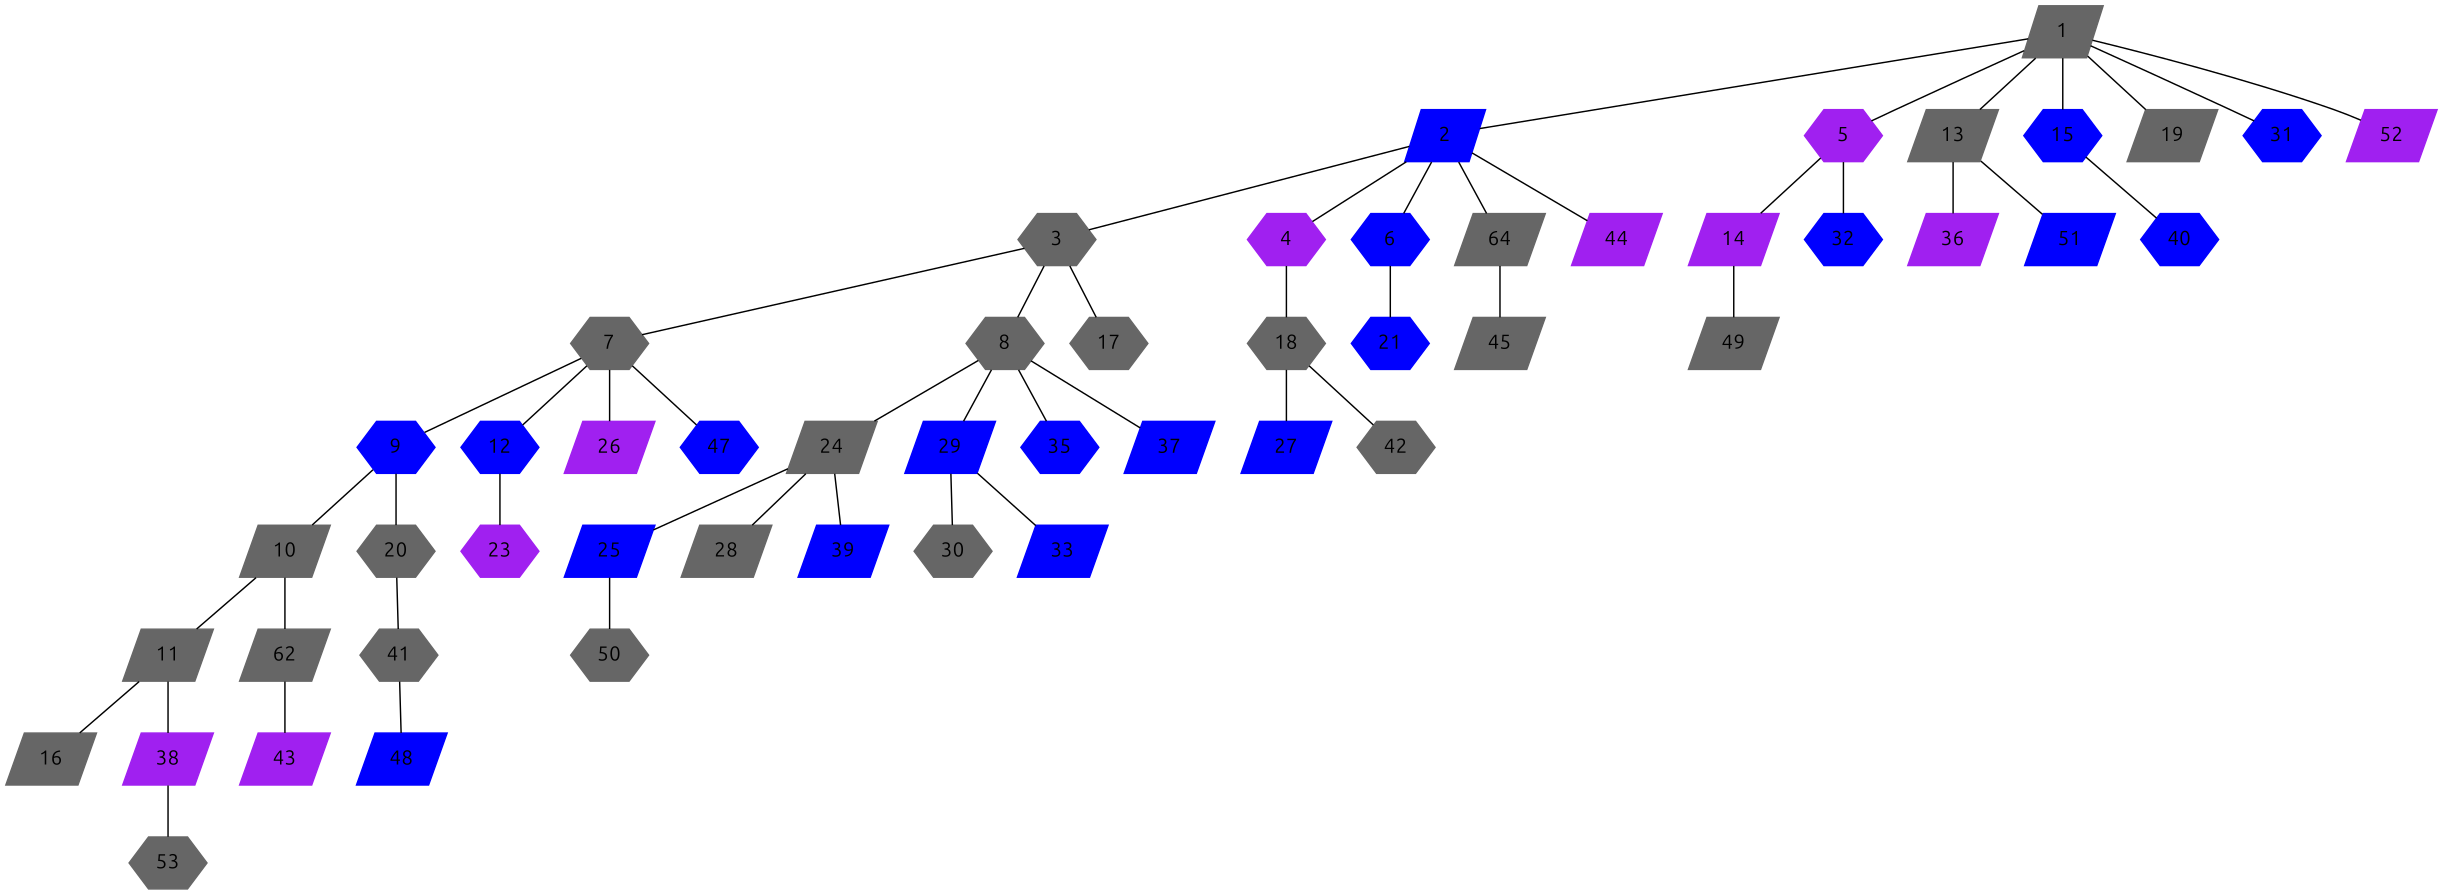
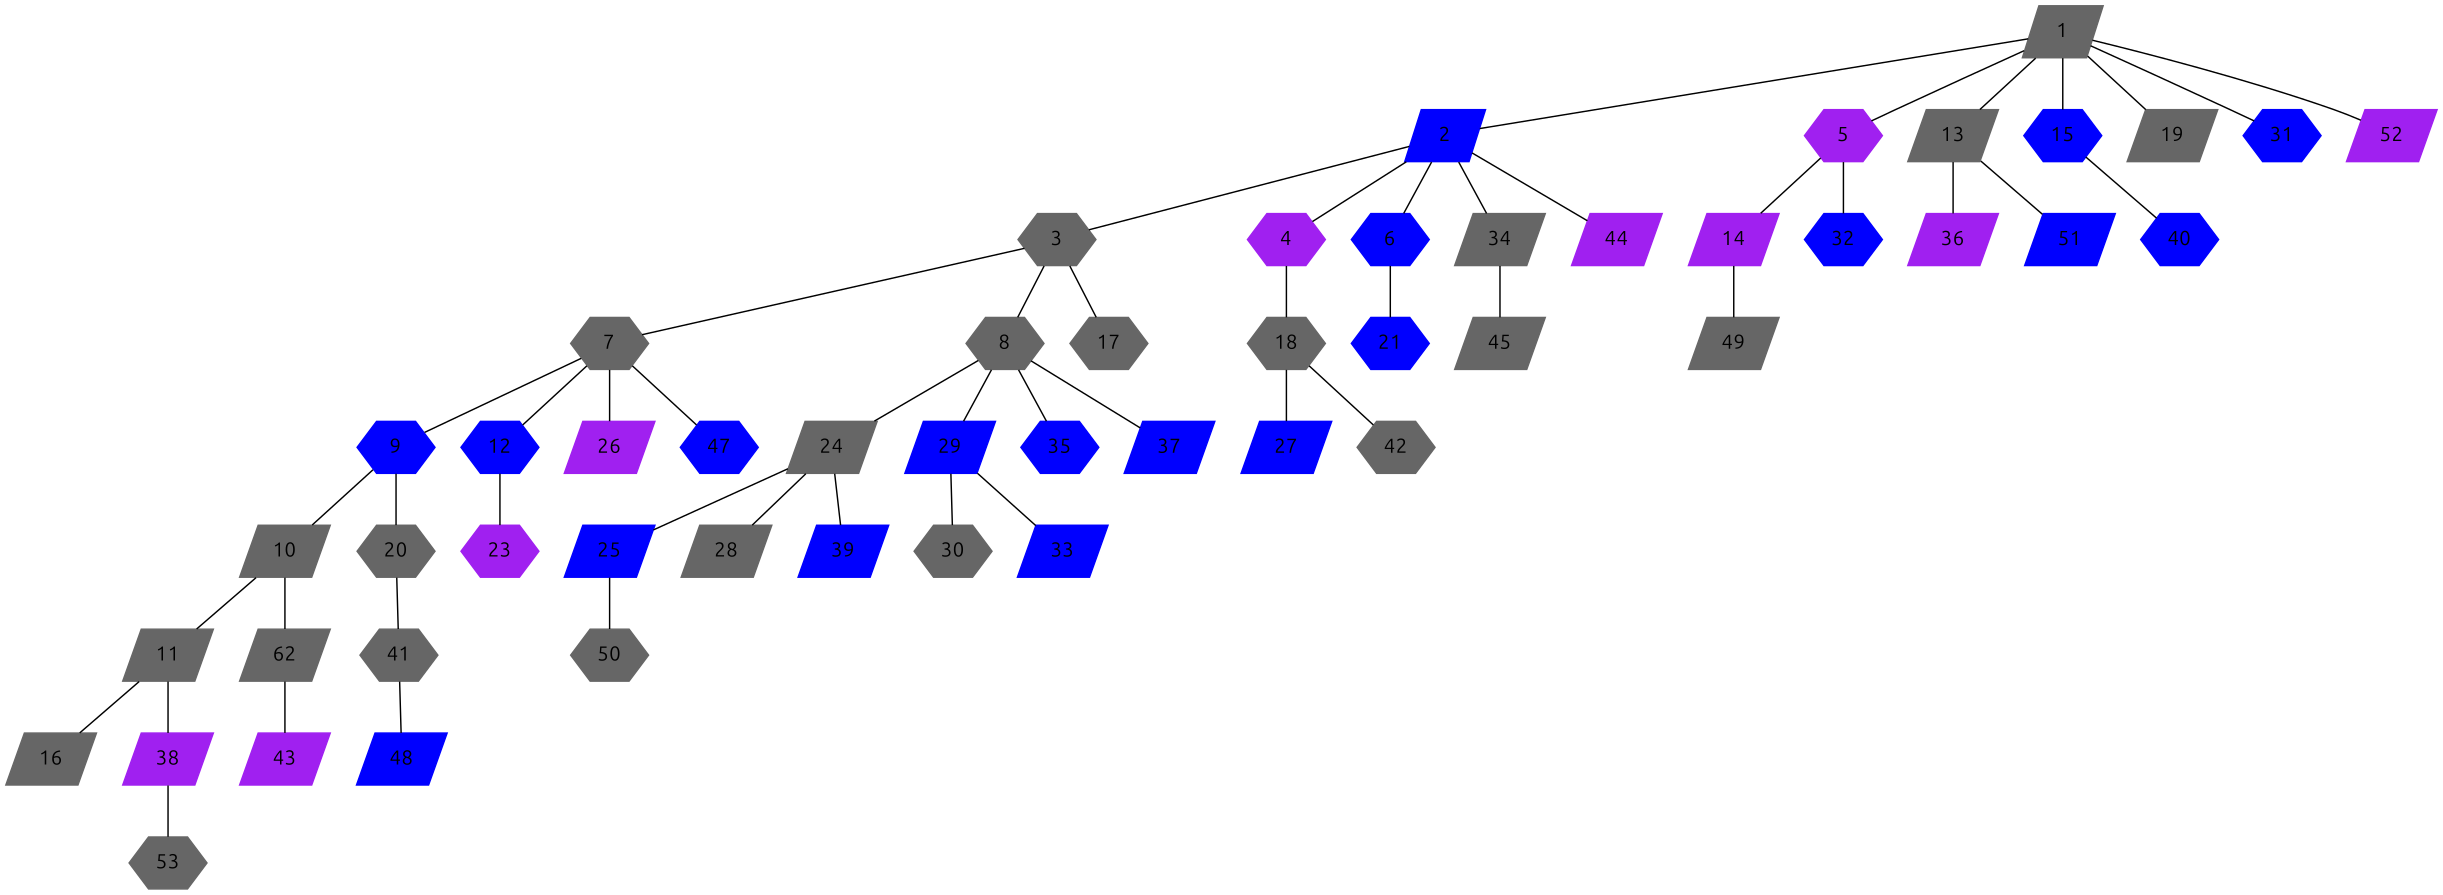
node "64": label "64" -> "34"
